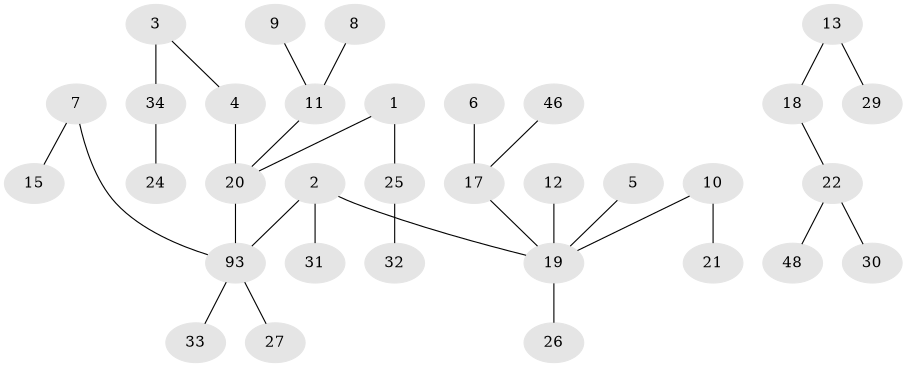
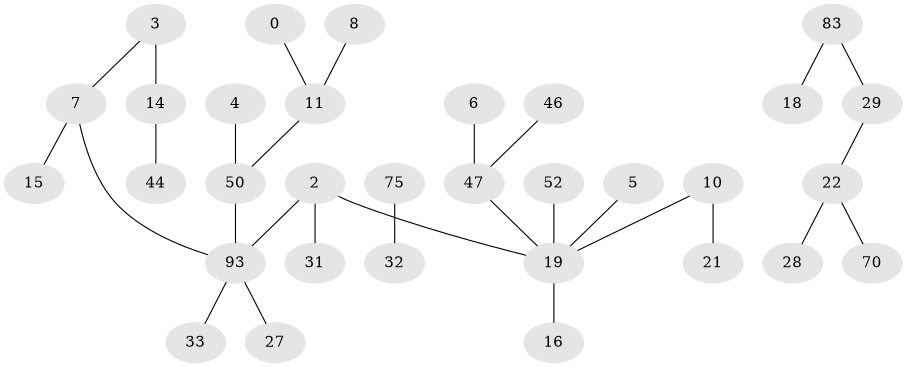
node "9": label "9" -> "0"
node "13": label "13" -> "83"
edge "3" -- "4": now "3" -- "7"
node "34": label "34" -> "14"
node "1": removed
edge "18" -- "22": now "29" -- "22"
node "24": label "24" -> "44"
node "20": label "20" -> "50"
node "25": label "25" -> "75"
node "17": label "17" -> "47"
node "12": label "12" -> "52"
node "48": label "48" -> "28"
node "30": label "30" -> "70"
node "26": label "26" -> "16"
